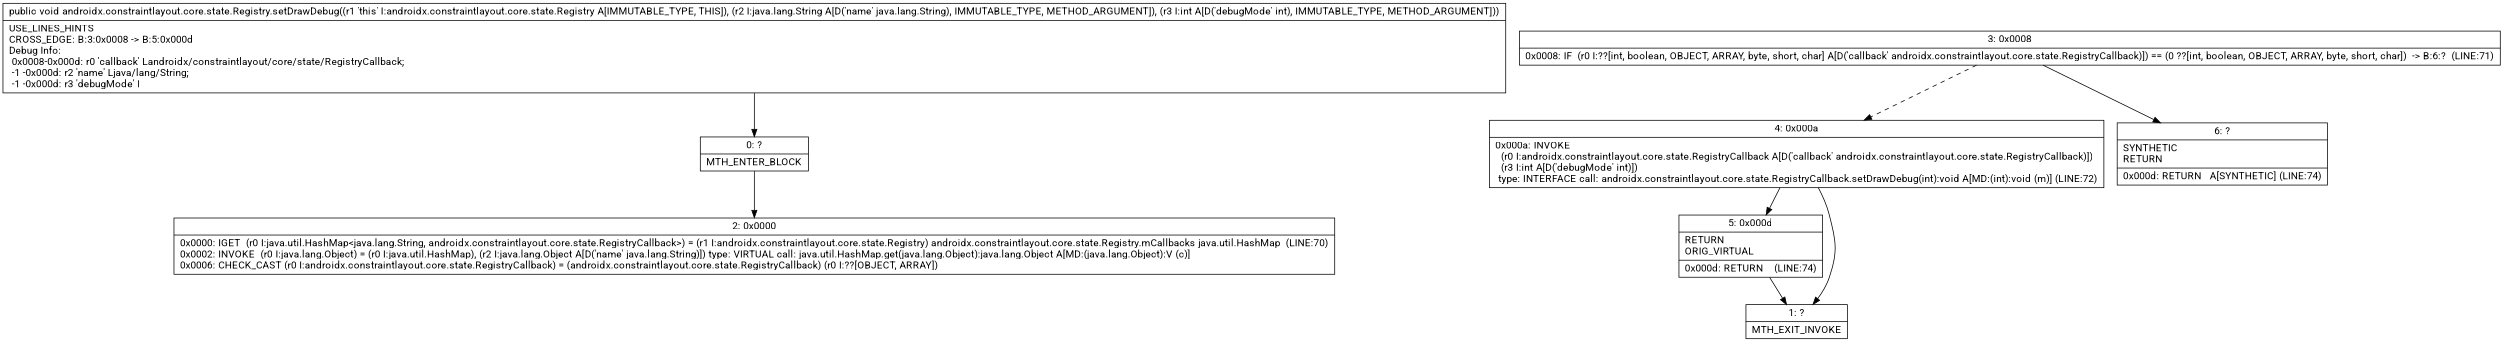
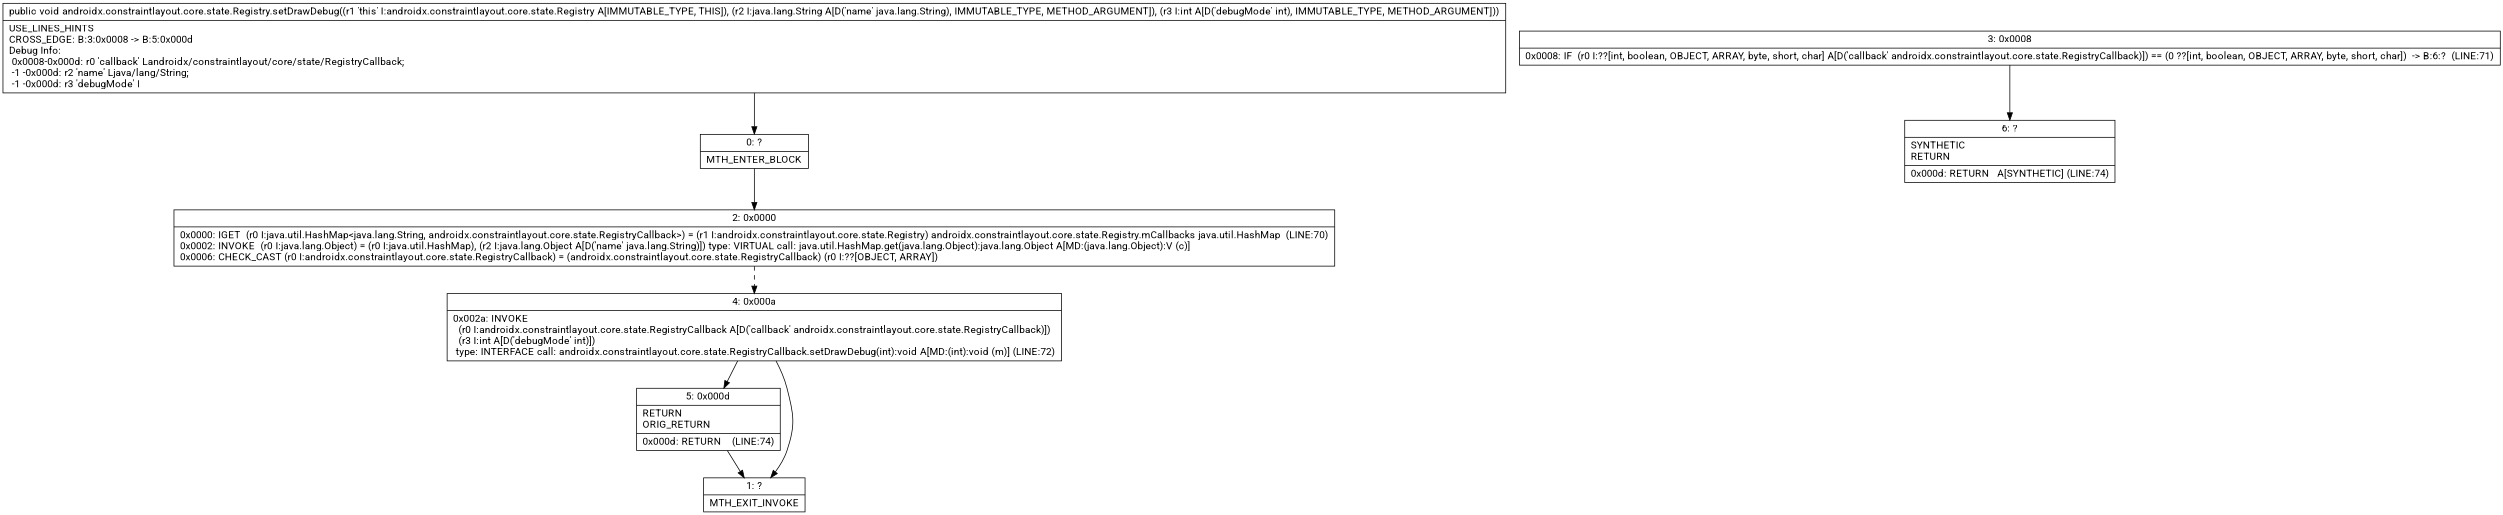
edge "3: 0x0008" -> "4: 0x000a": now "2: 0x0000" -> "4: 0x000a"
node "4: 0x000a": text "0x000a: INVOKE" -> "0x002a: INVOKE"
node "5: 0x000d": text "ORIG_VIRTUAL" -> "ORIG_RETURN"
